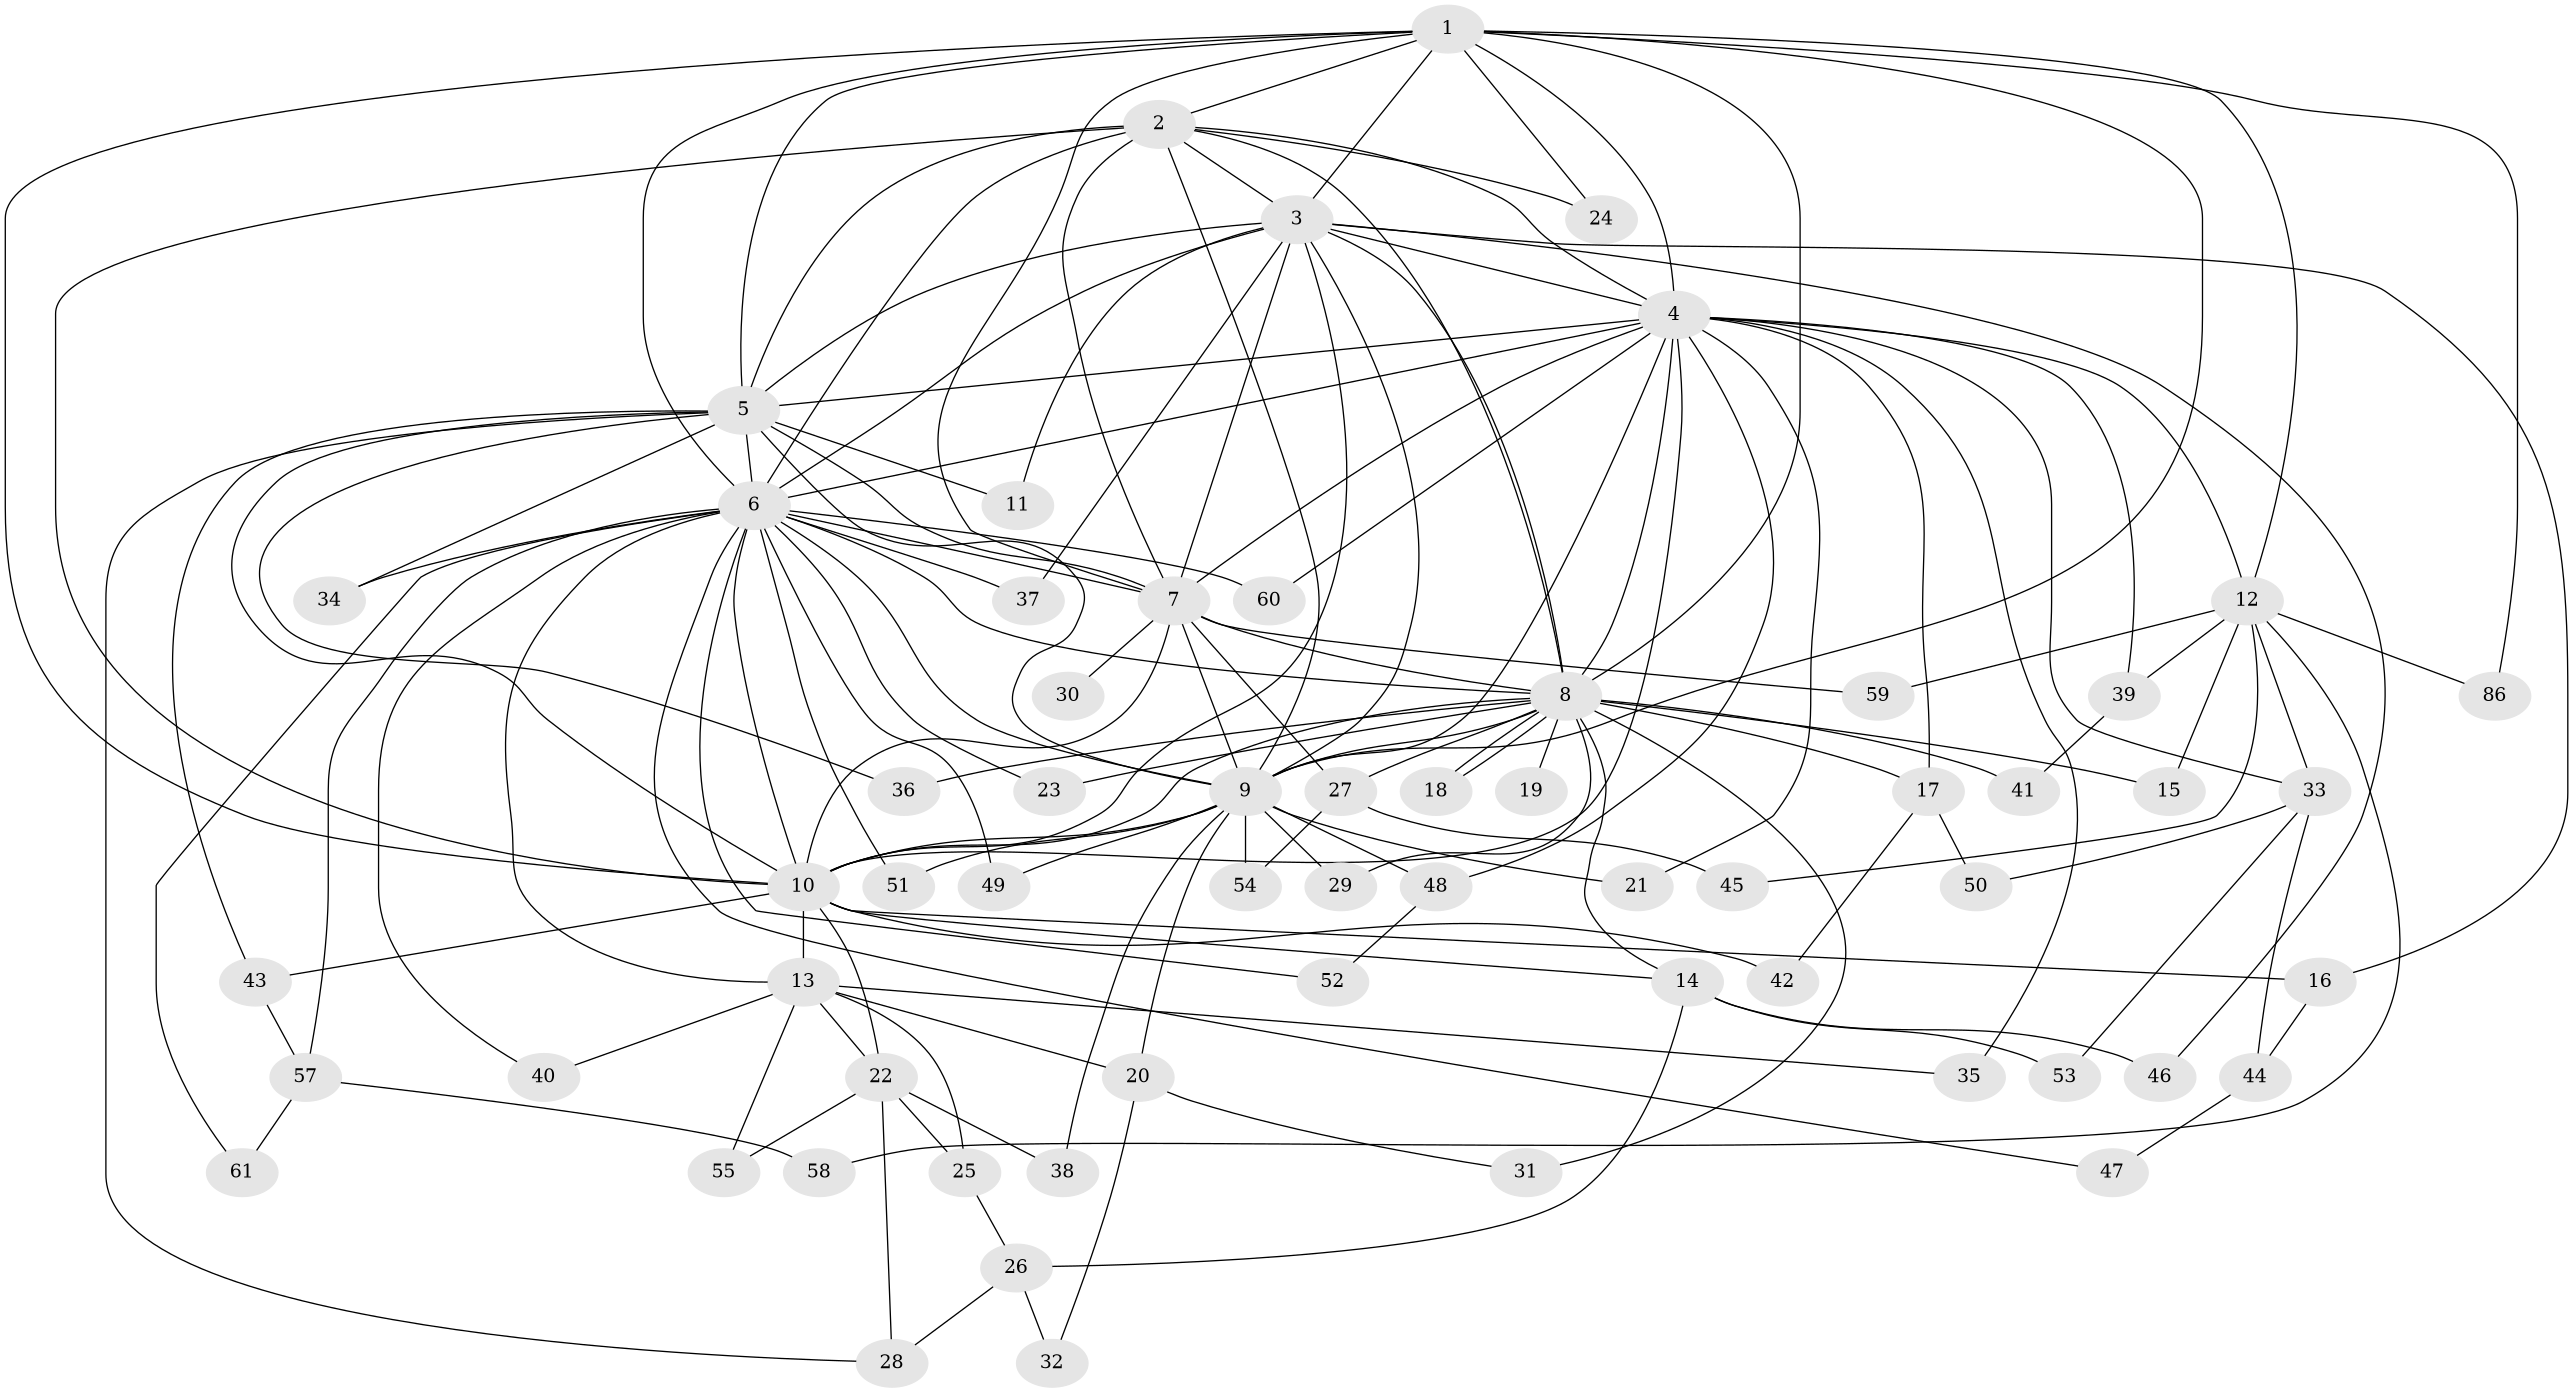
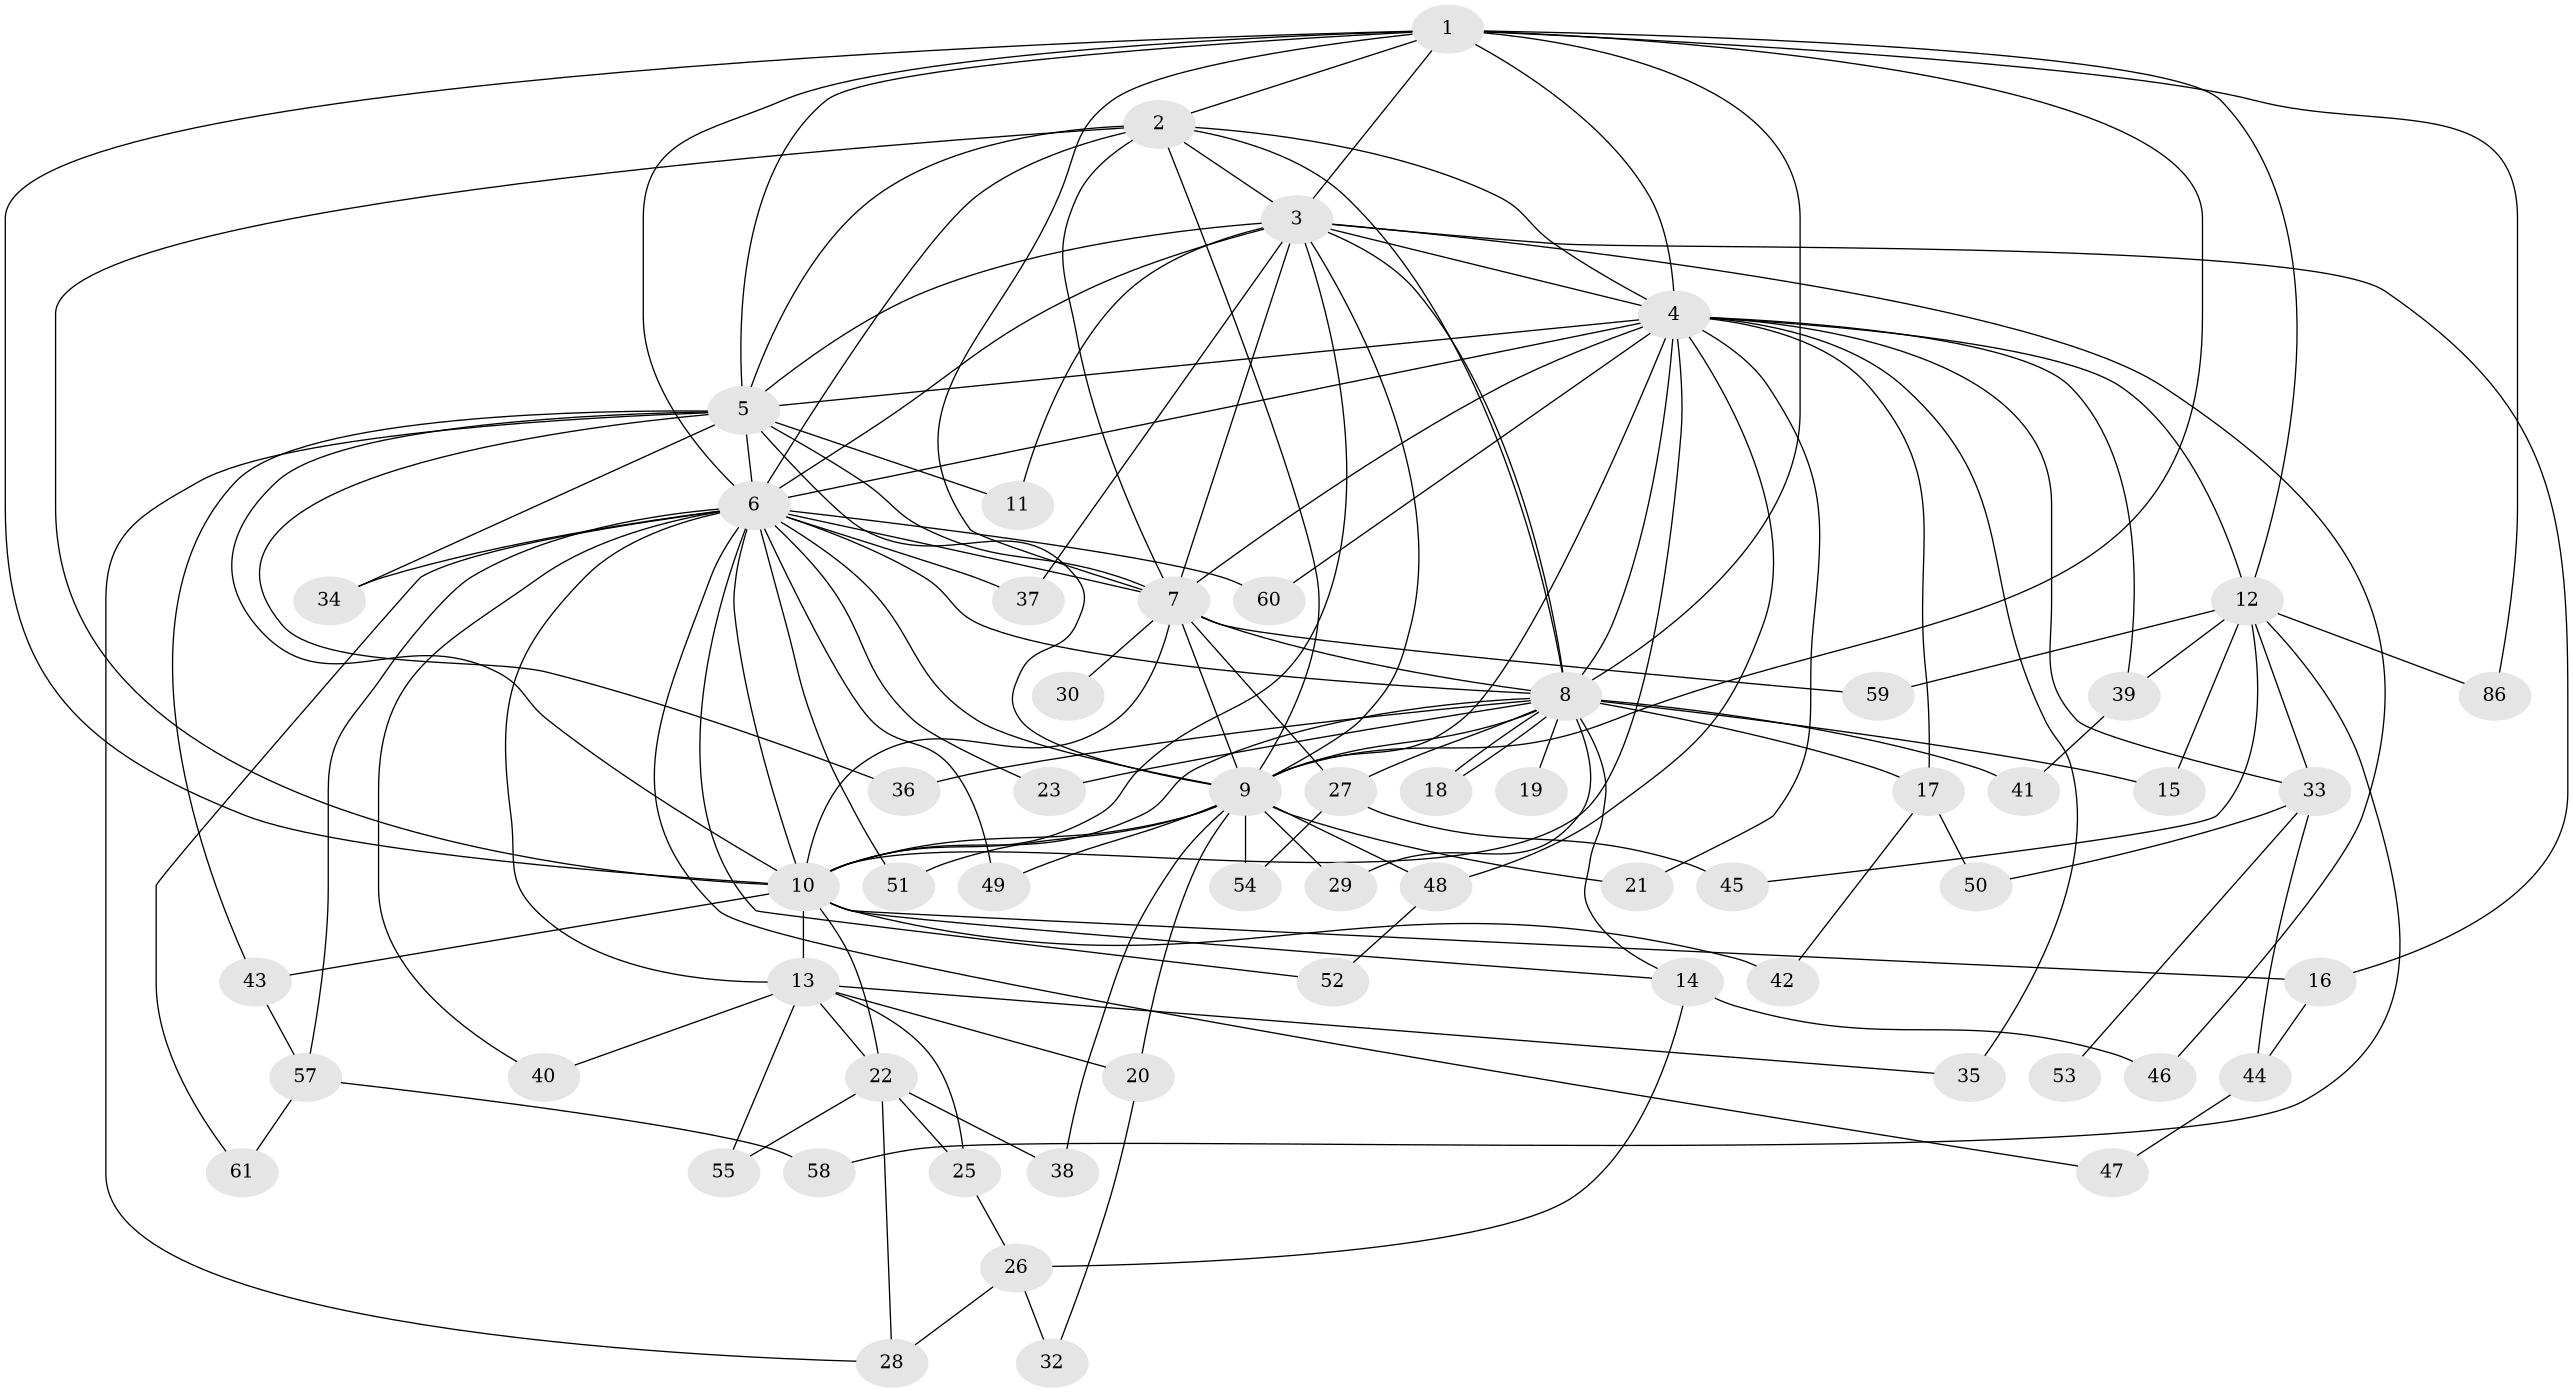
node "24": removed
edge "14" -- "53": removed
node "31": removed
